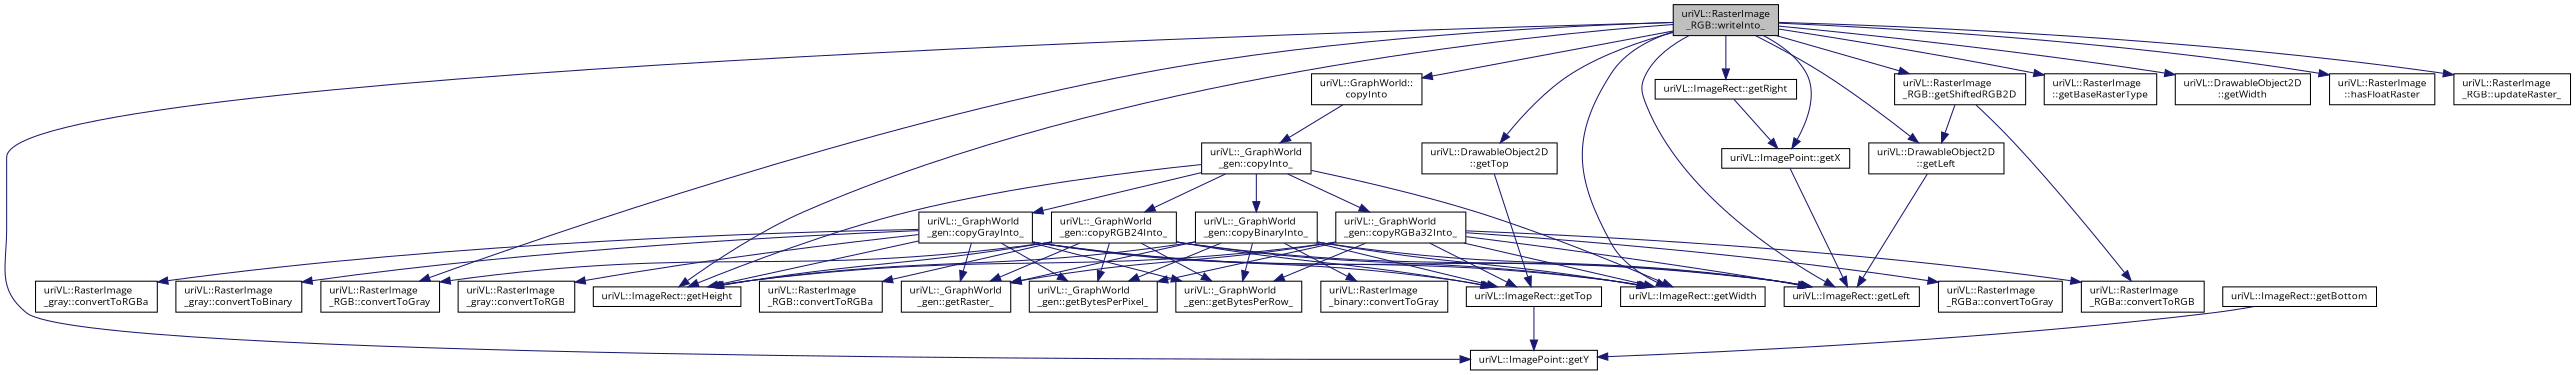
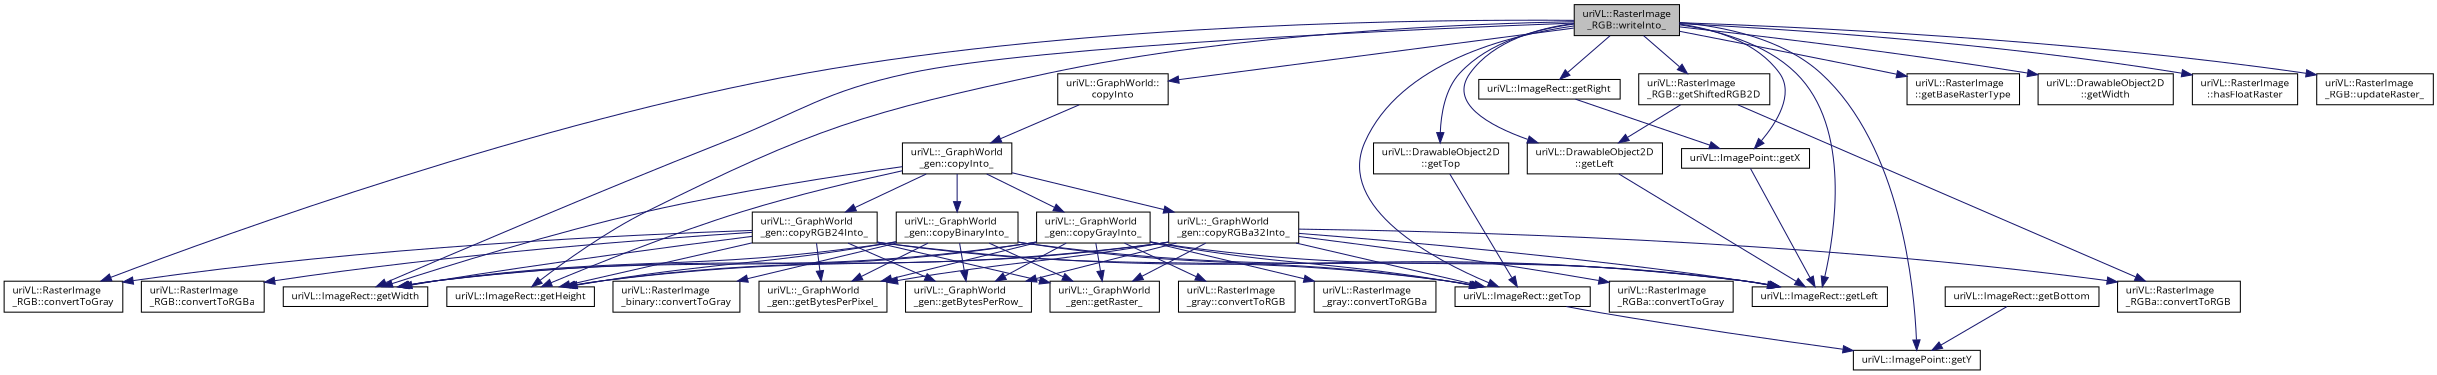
edge "uriVL::RasterImage _RGB::writeInto_" -> "uriVL::ImageRect::getTop": added
node "uriVL::RasterImage _gray::convertToBinary": removed
